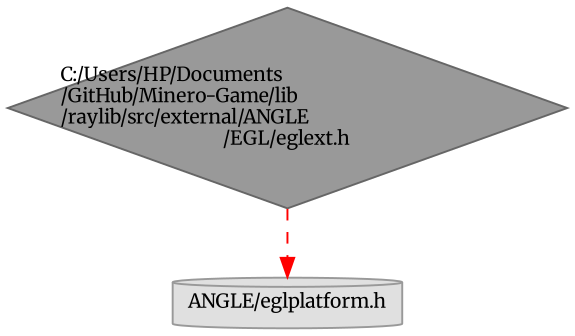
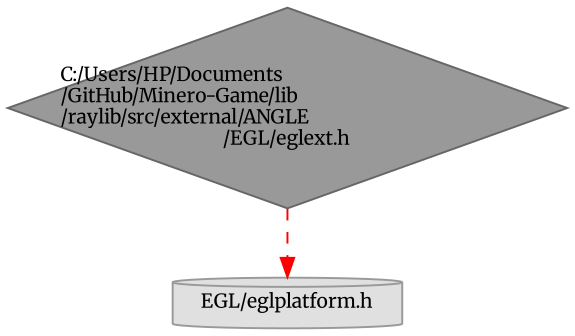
node "ANGLE/eglplatform.h": label "ANGLE/eglplatform.h" -> "EGL/eglplatform.h"
